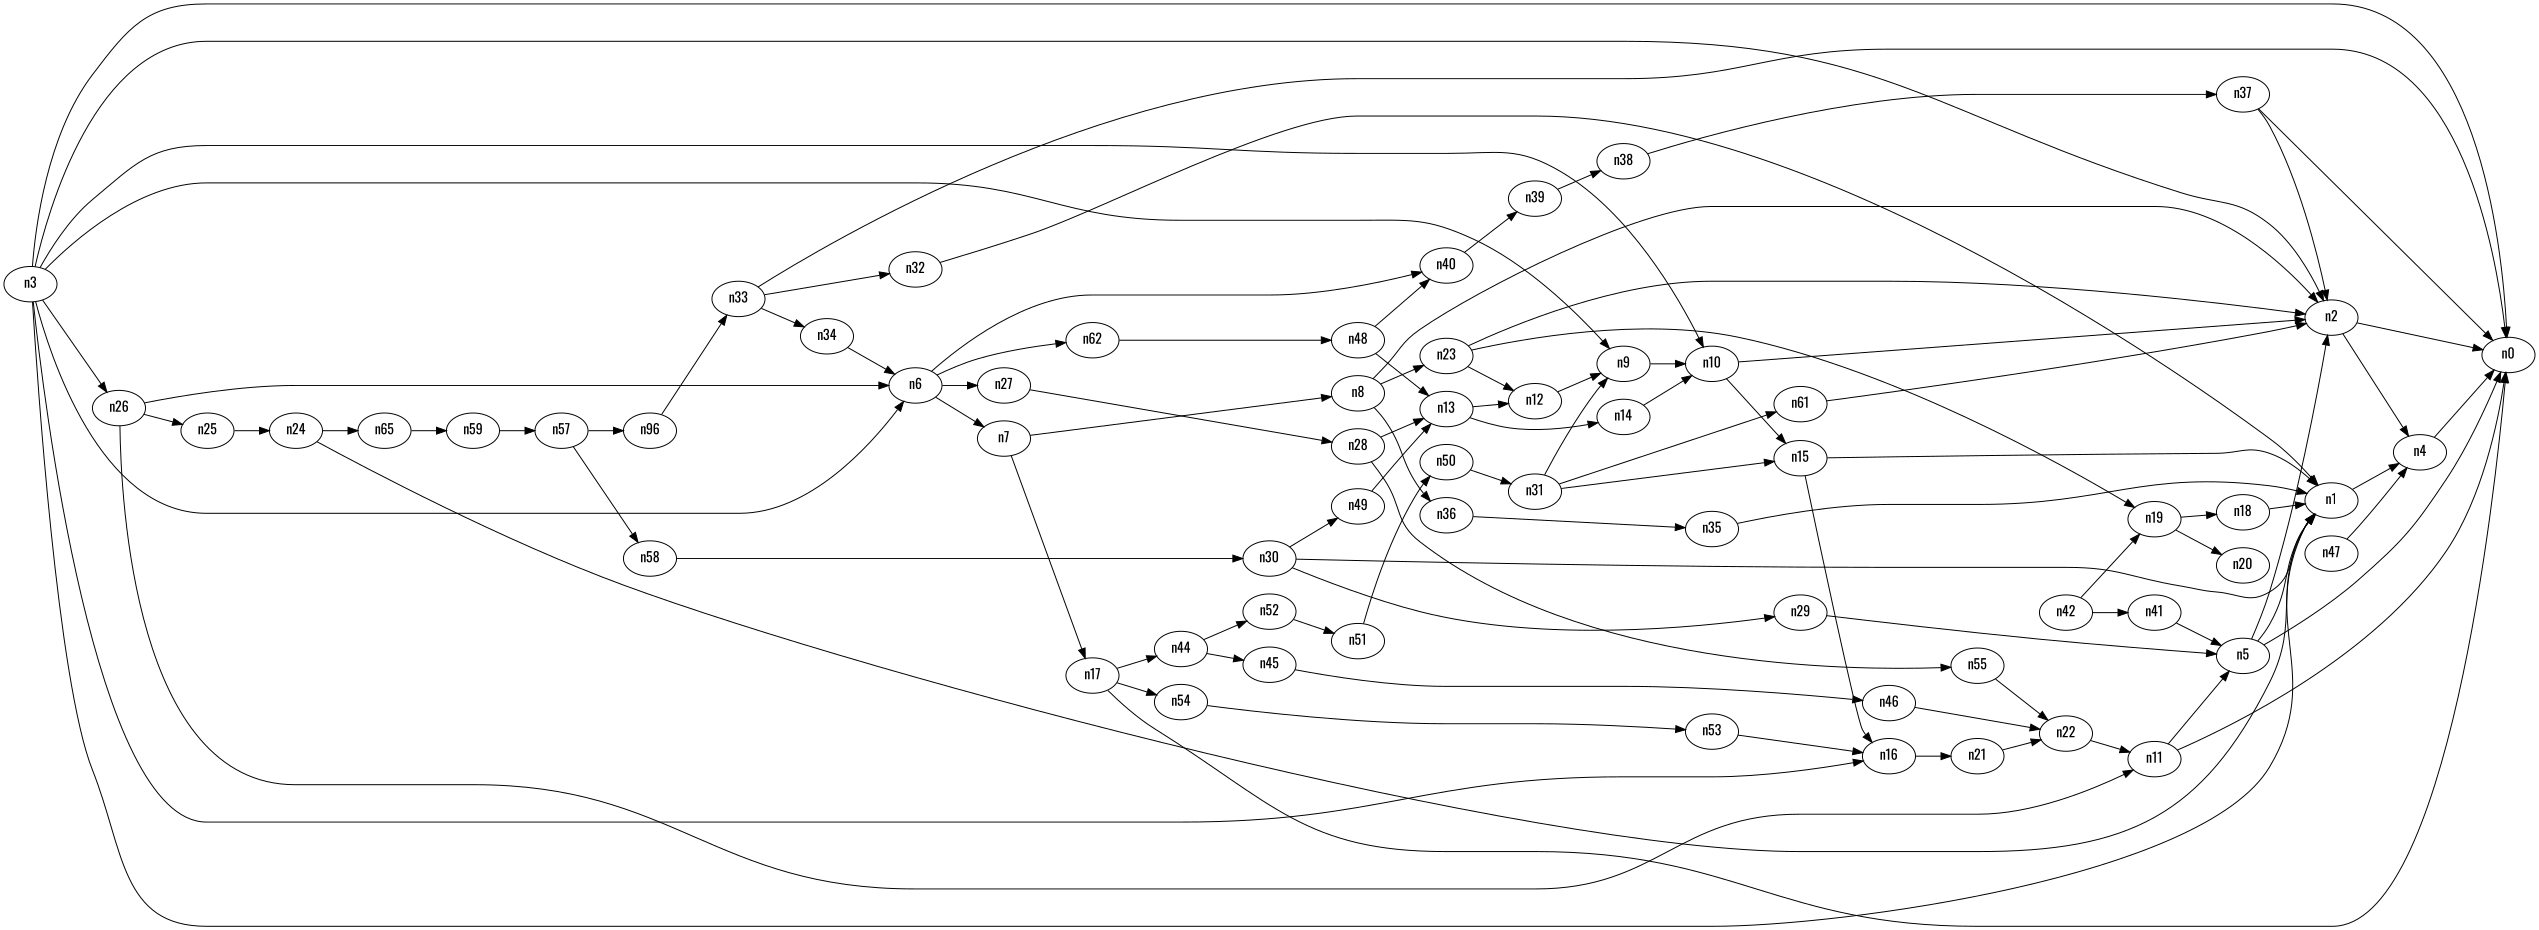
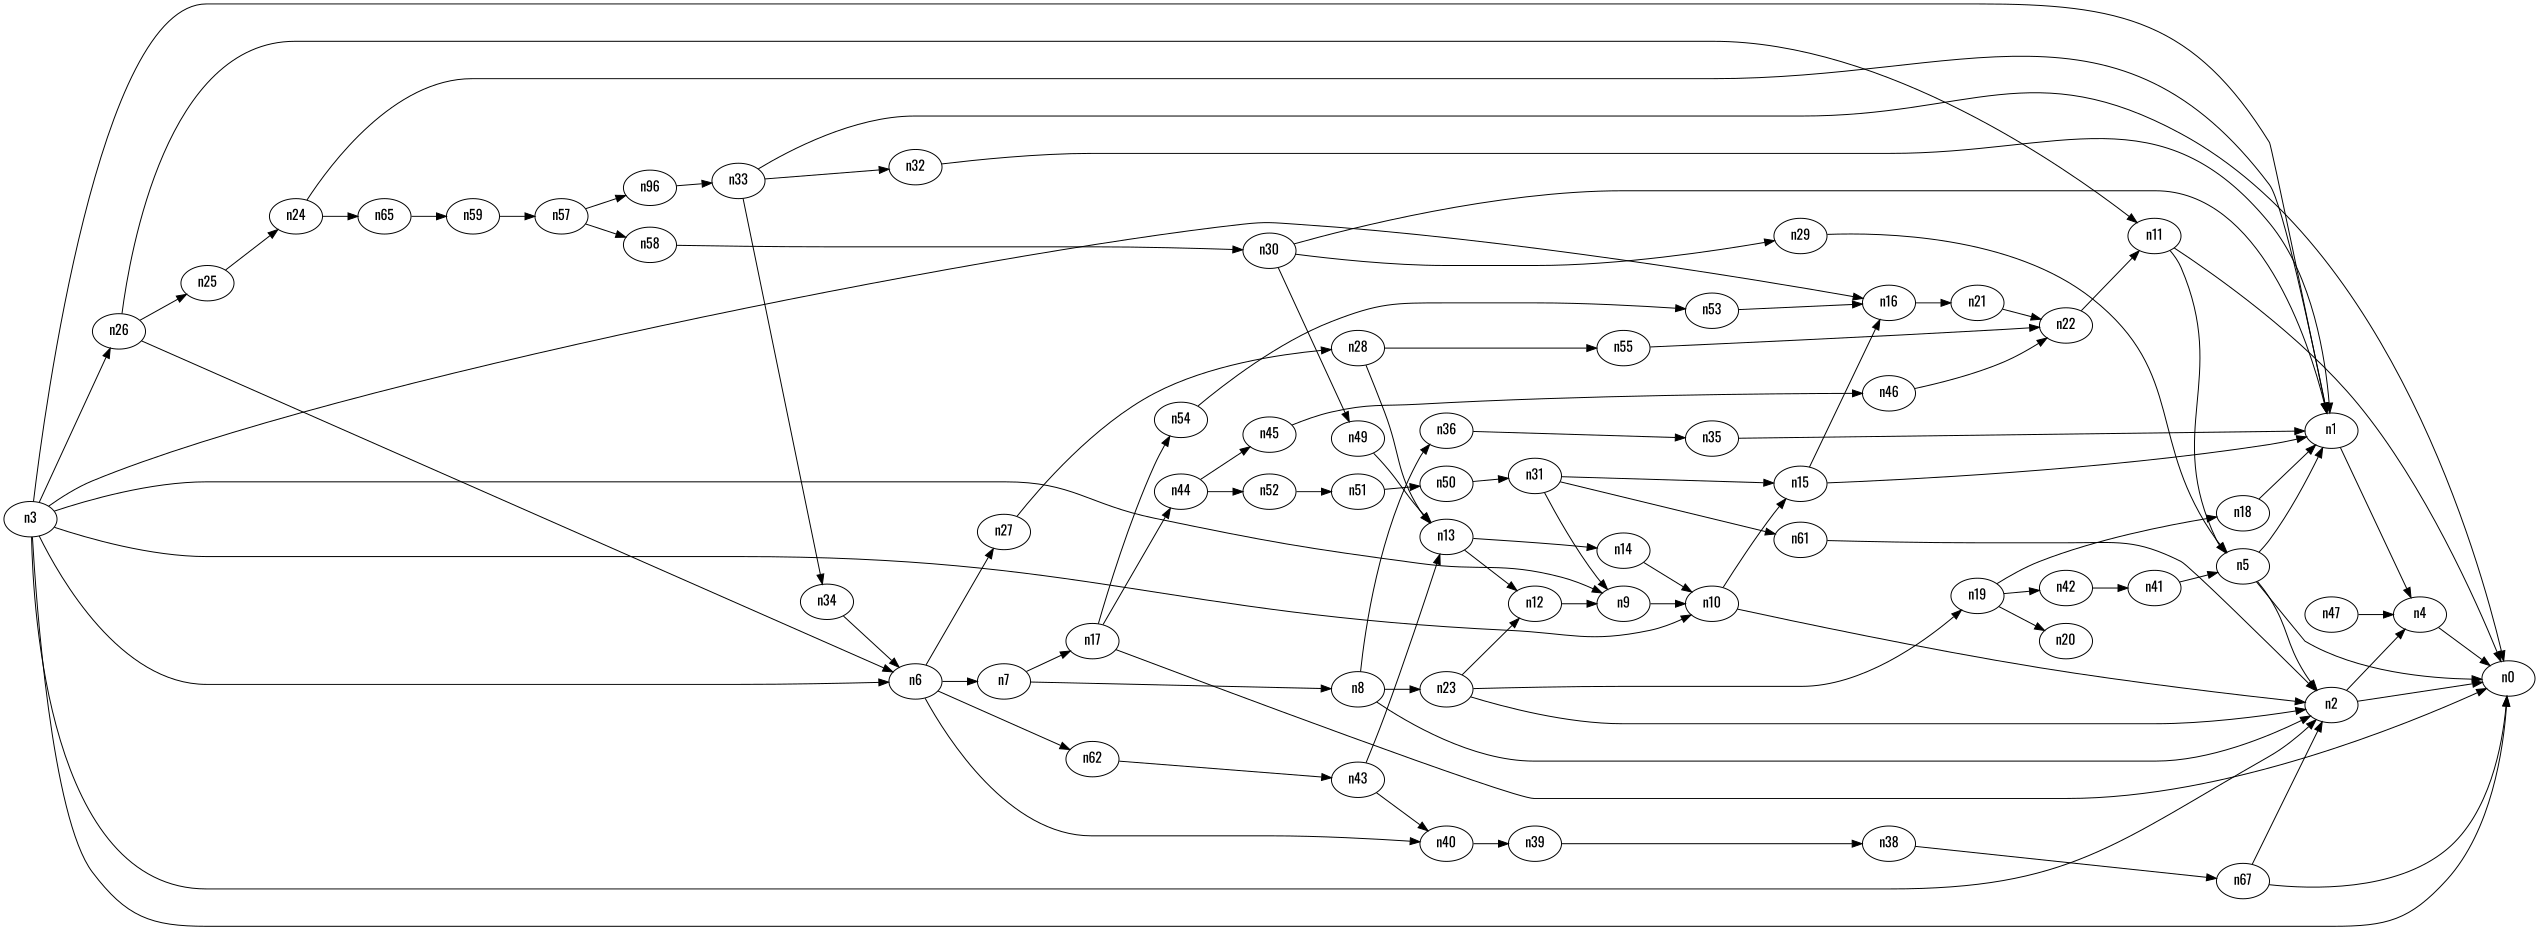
node "n37": label "n37" -> "n67"
node "n48": label "n48" -> "n43"
edge "n42" -> "n19": reversed
